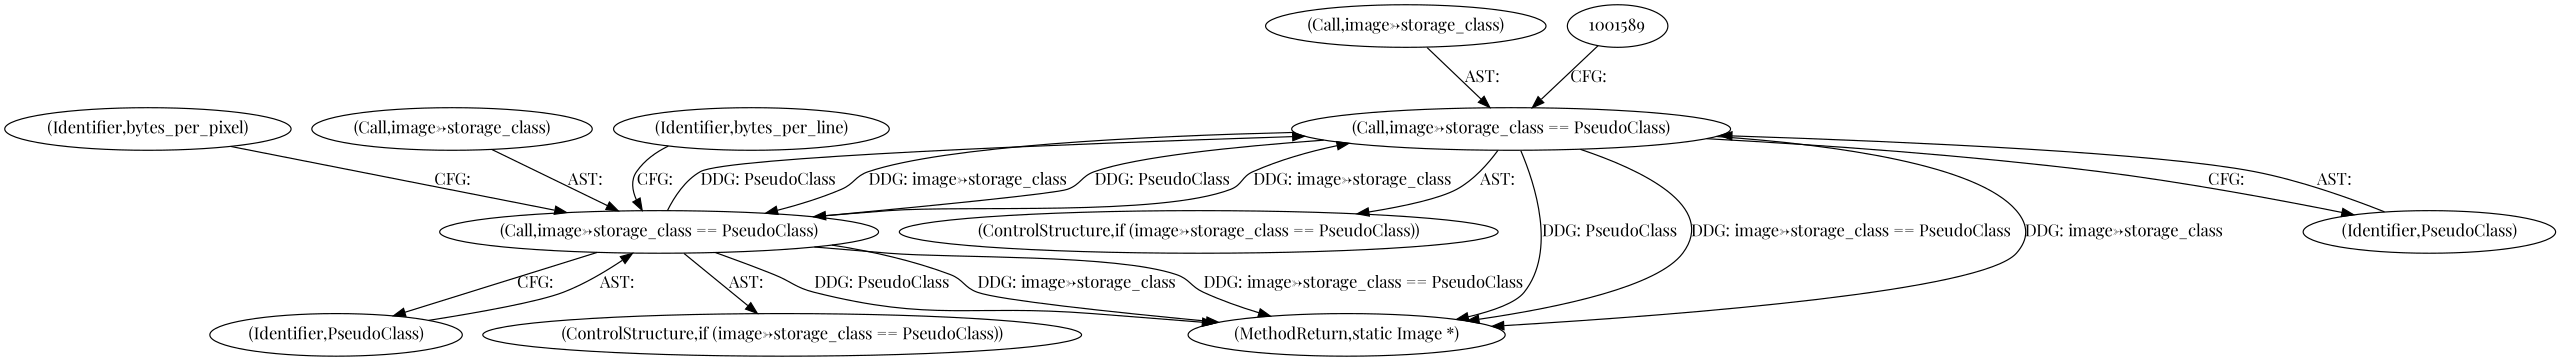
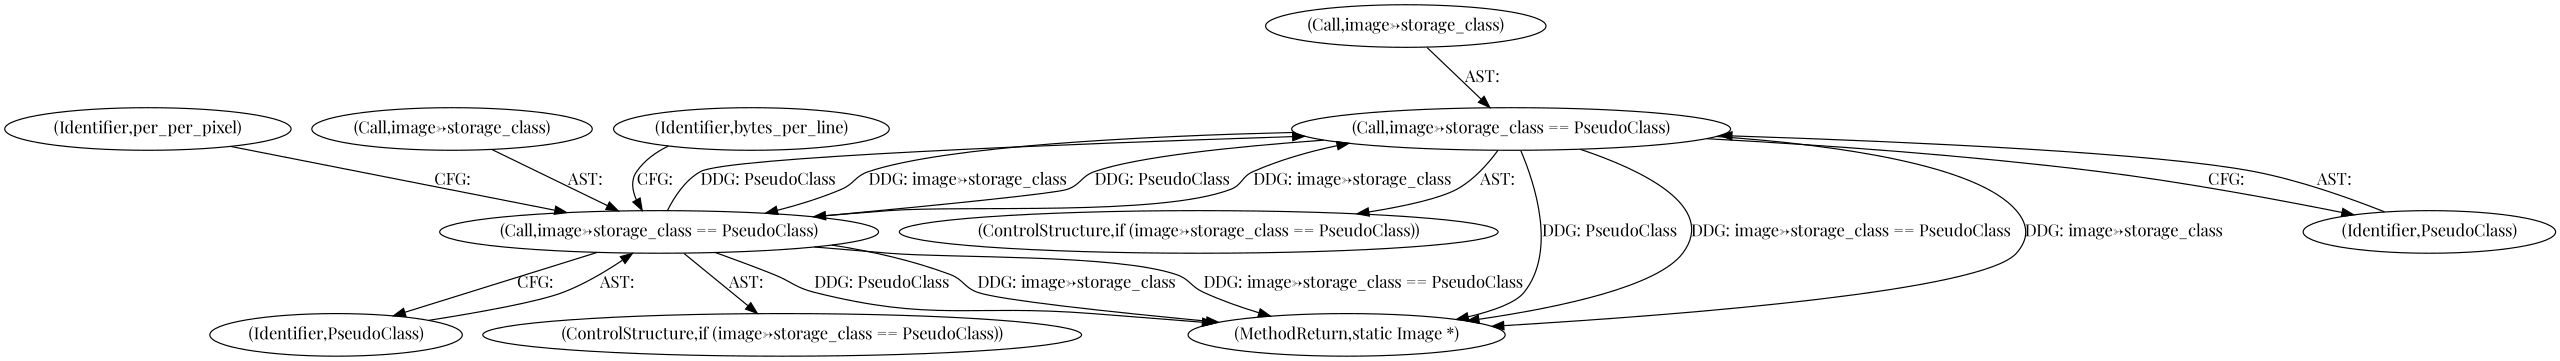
node "1001589": removed
node "(Identifier,bytes_per_pixel)": label "(Identifier,bytes_per_pixel)" -> "(Identifier,per_per_pixel)"
